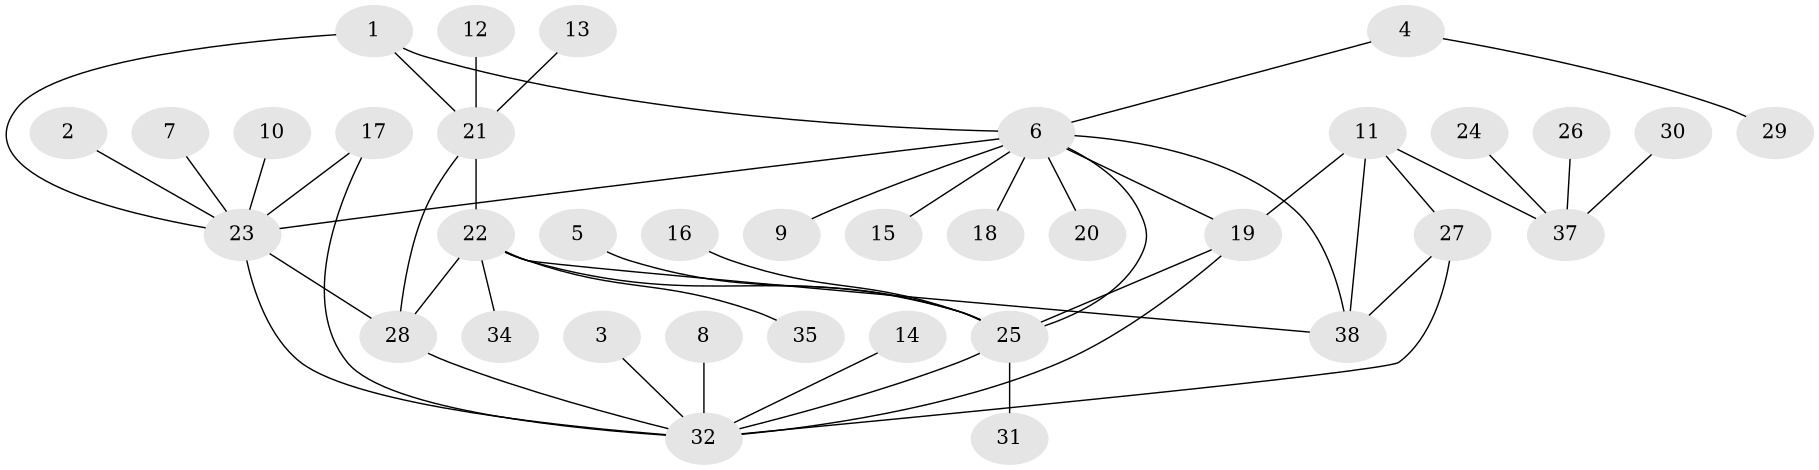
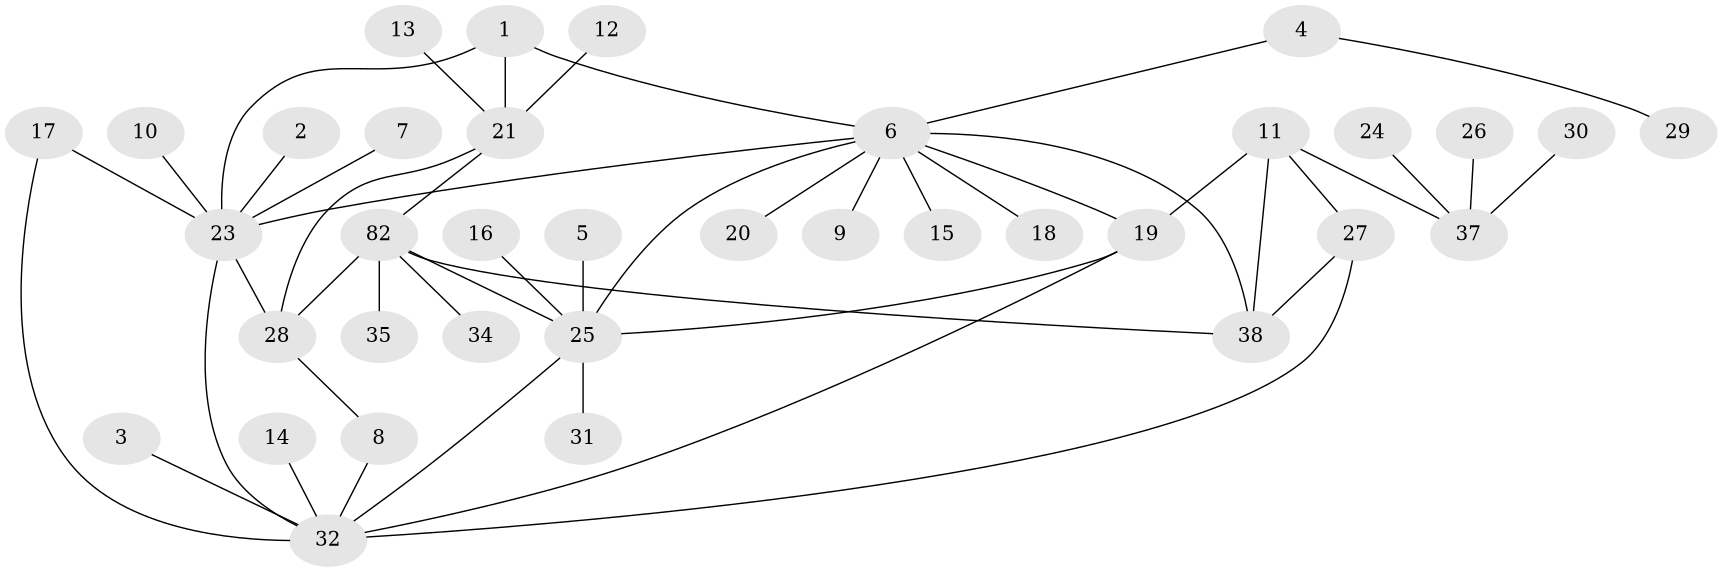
node "22": label "22" -> "82"
edge "28" -- "32": now "28" -- "8"
